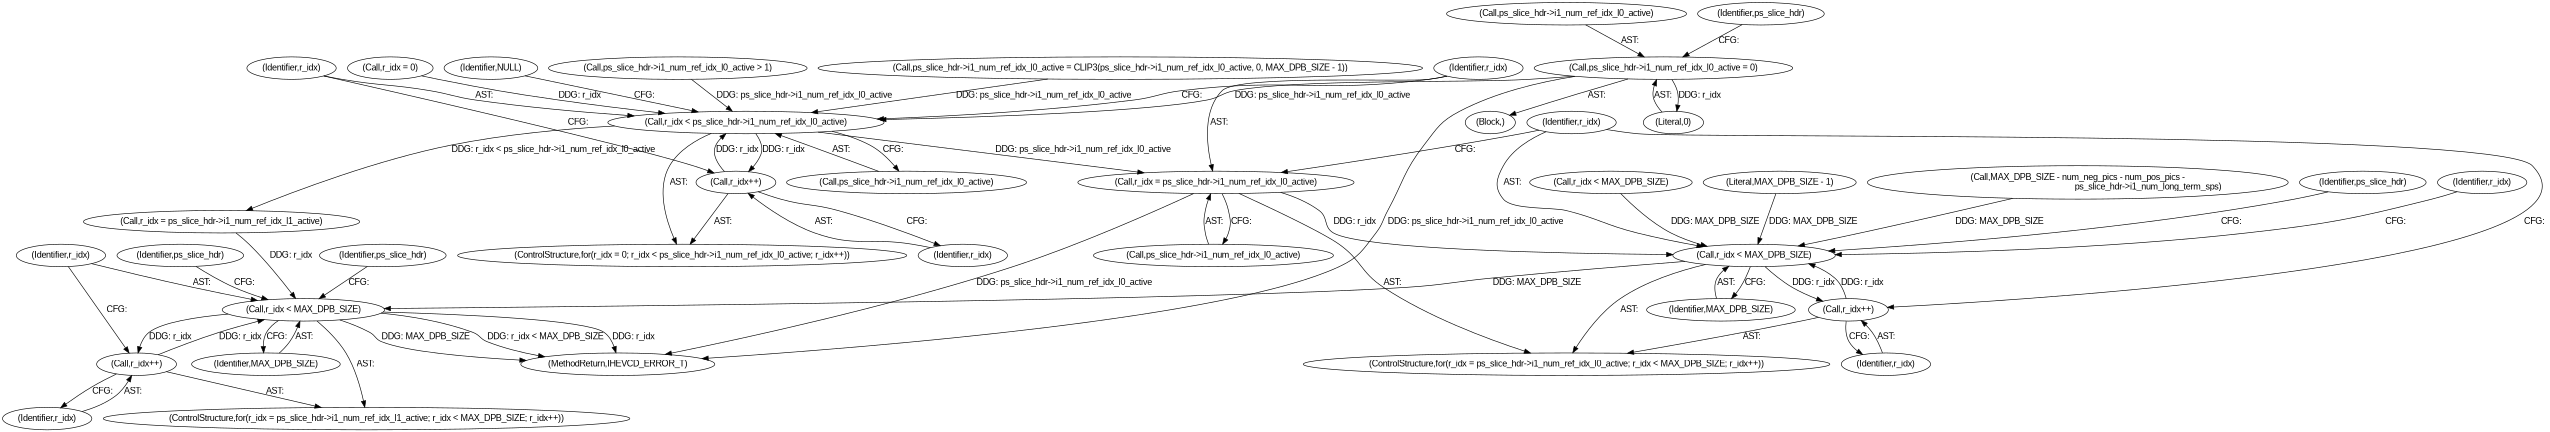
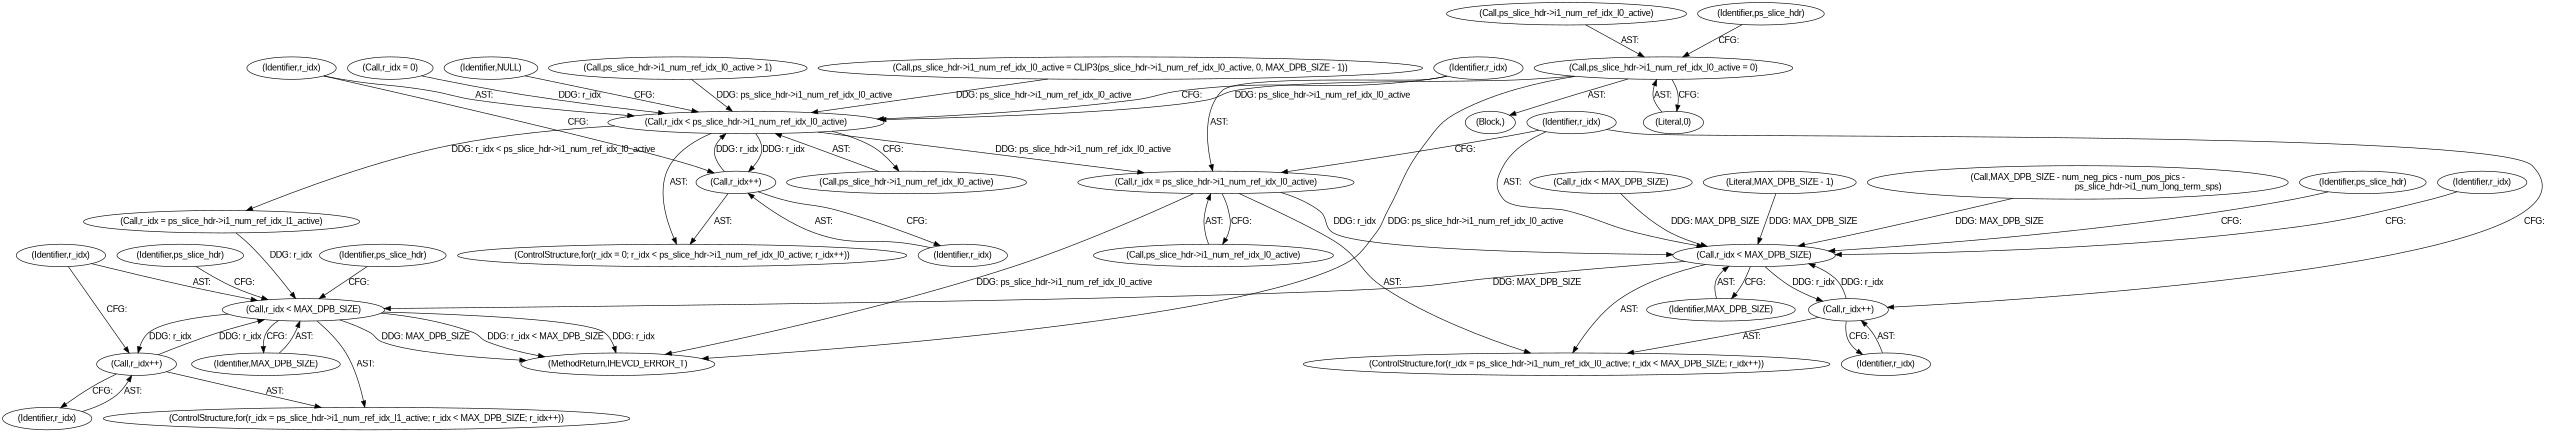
edge "(Call,ps_slice_hdr->i1_num_ref_idx_l0_active = 0)" -> "(Literal,0)": label "DDG: r_idx" -> "CFG: "
